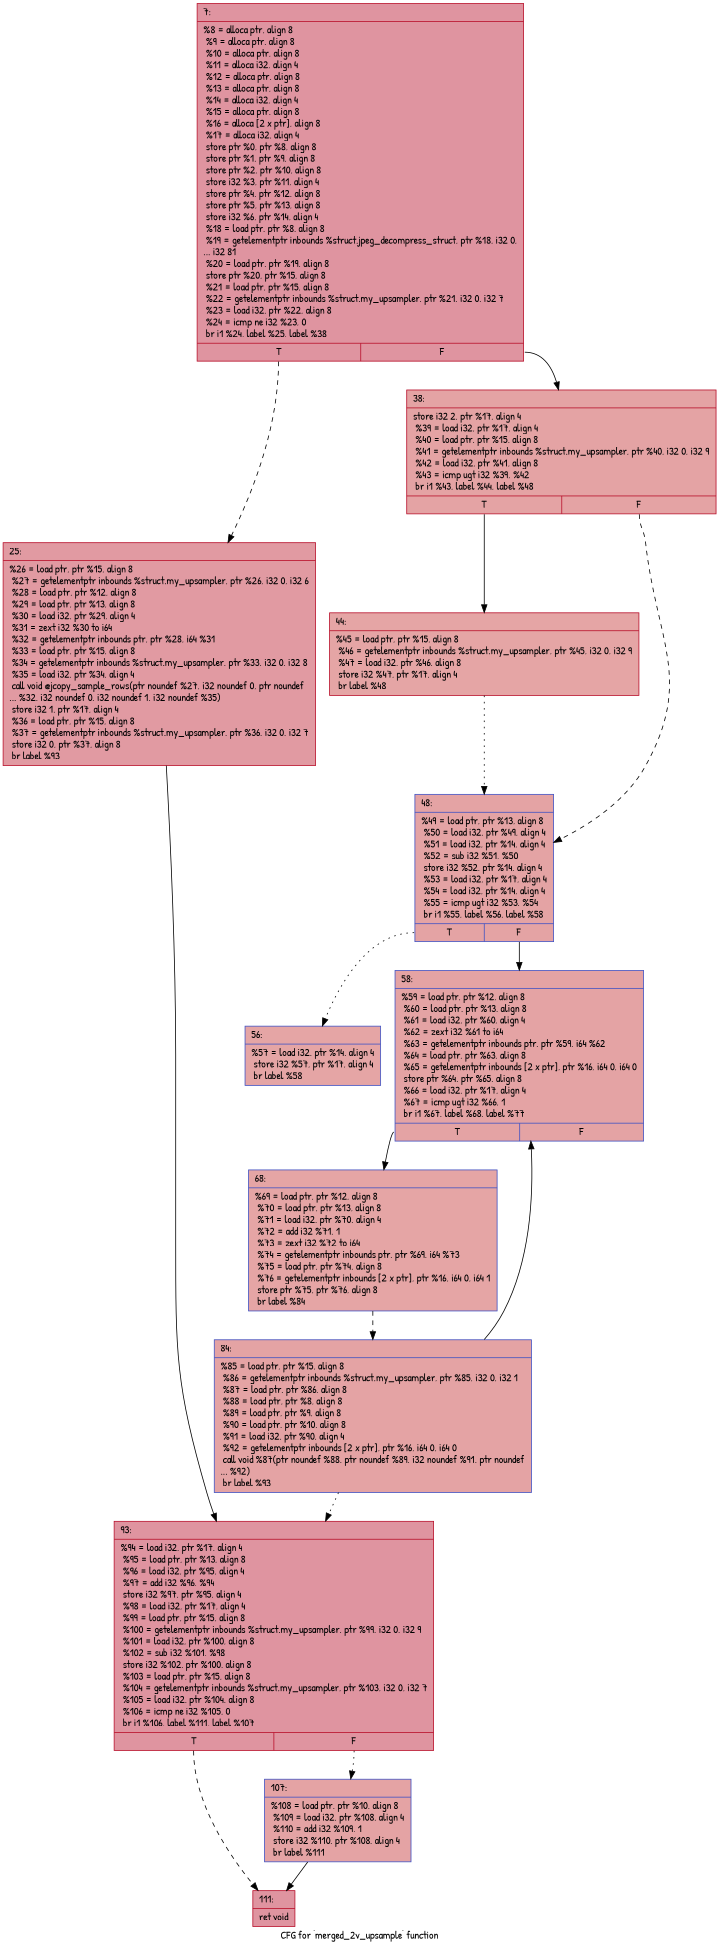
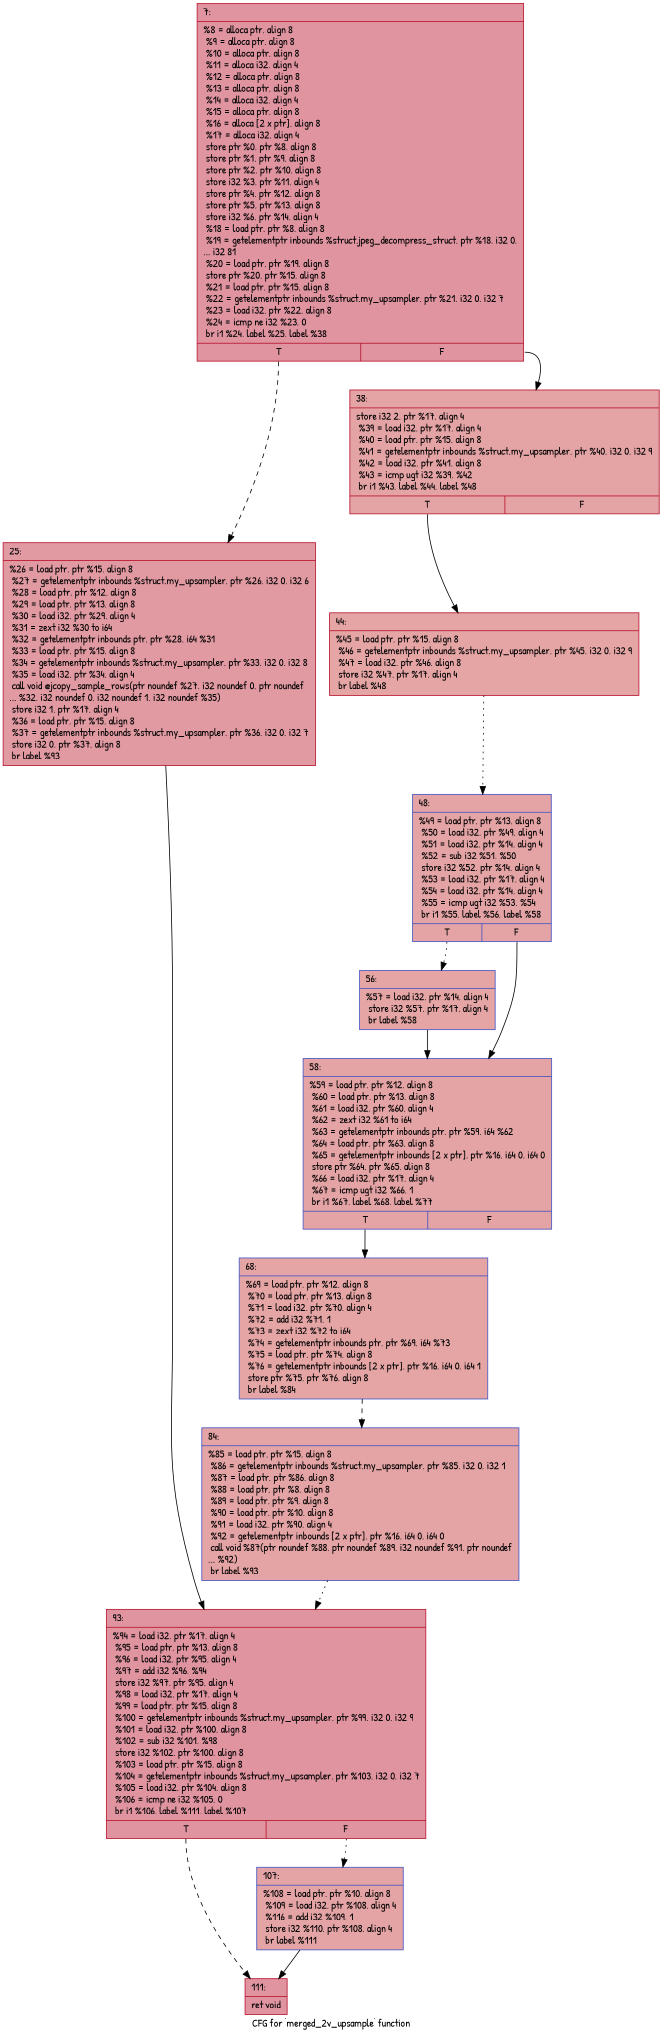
edge "38:" -> "48:": removed
edge "84:" -> "58:": now "56:" -> "58:"
node "107:": text "%110 = add i32 %109, 1" -> "%116 = add i32 %109, 1"
